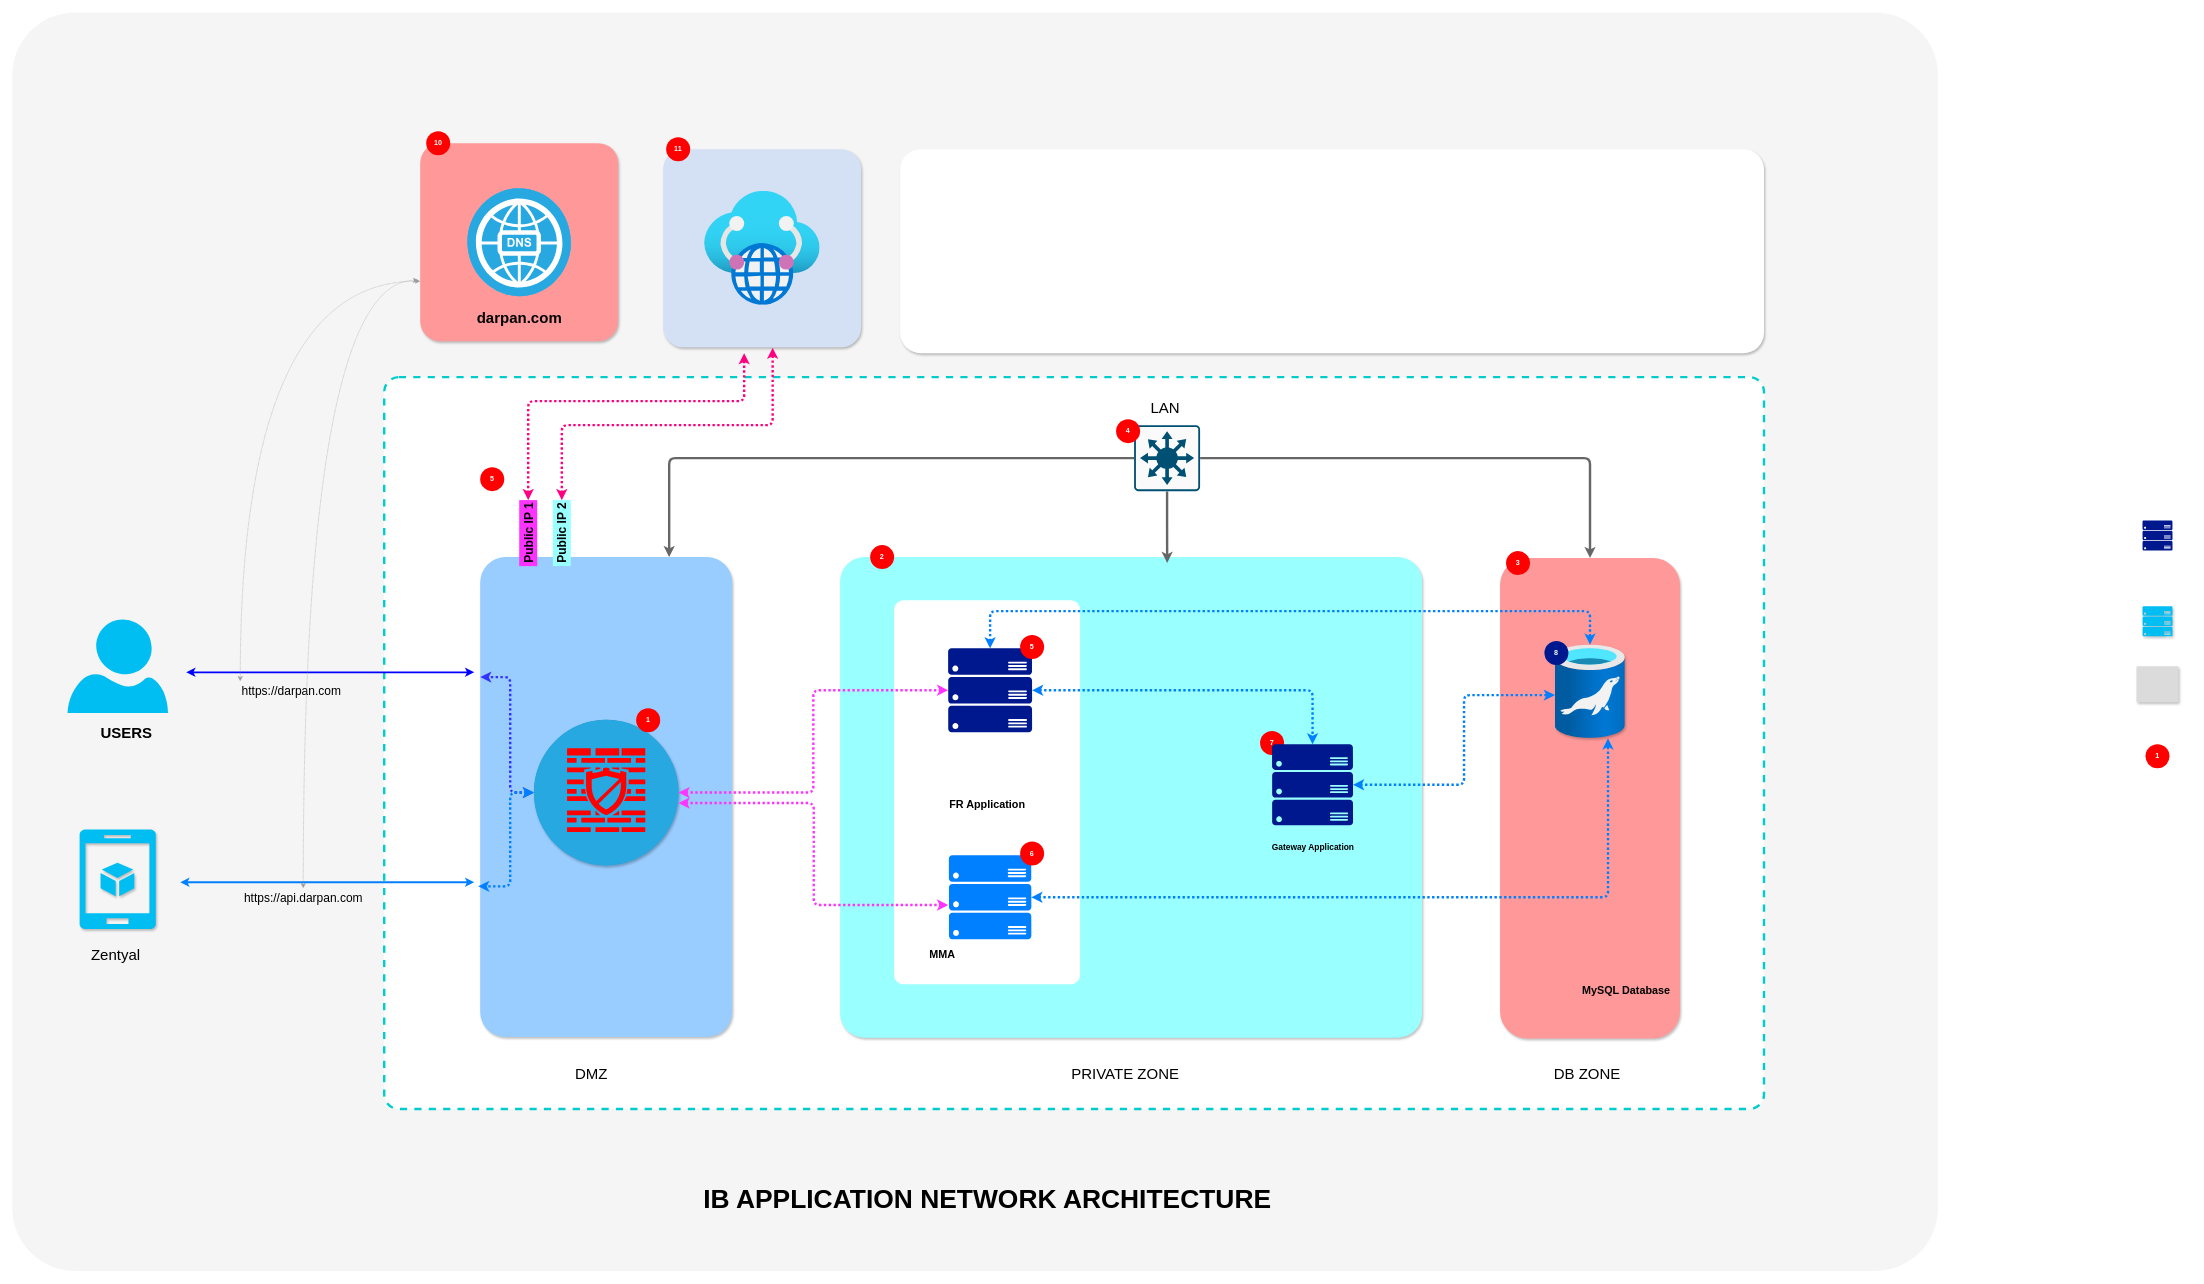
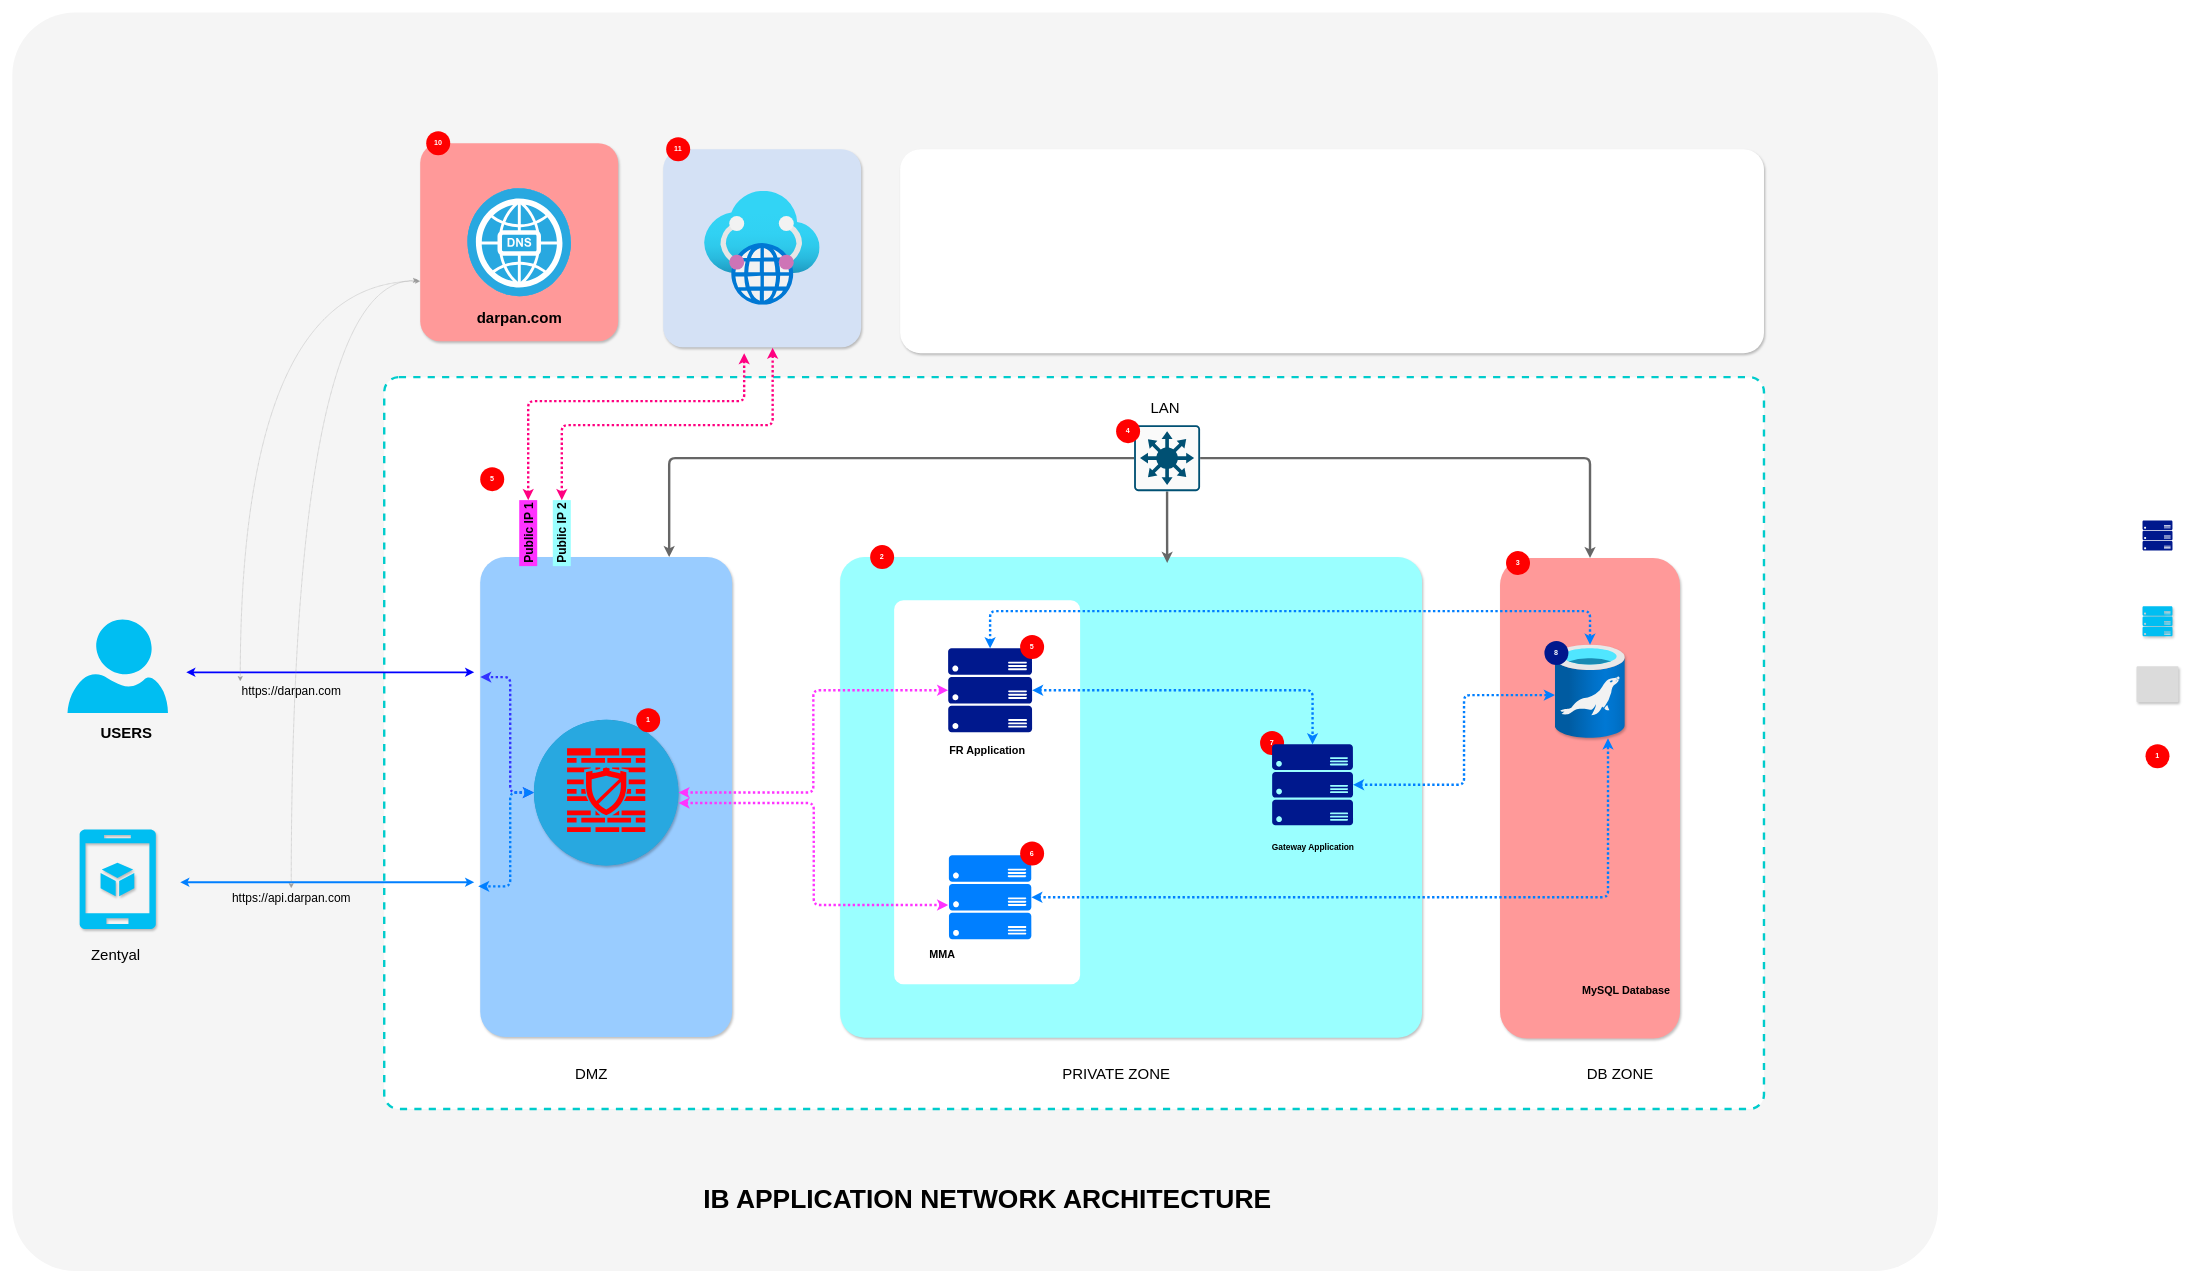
node "FR Application": moved (987, 804) -> (987, 750)
node "https://api.darpan.com": moved (303, 897) -> (291, 897)
node "PRIVATE ZONE": moved (1125, 1073) -> (1116, 1073)
node "DB ZONE": moved (1587, 1073) -> (1620, 1073)
